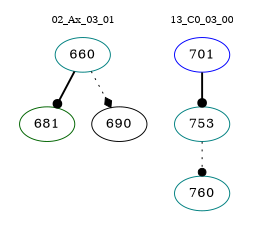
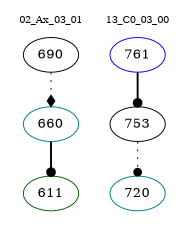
node "701": label "701" -> "761"
edge "660" -> "690": reversed
node "681": label "681" -> "611"
node "753": color teal -> black
node "760": label "760" -> "720"
